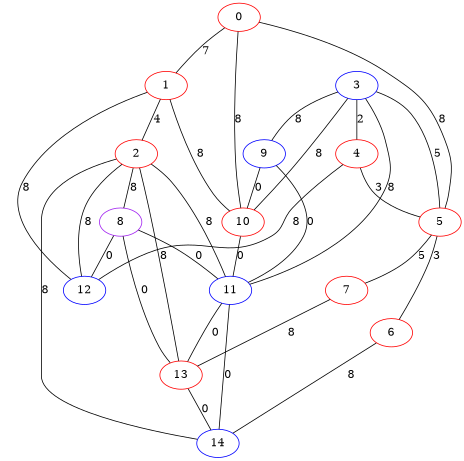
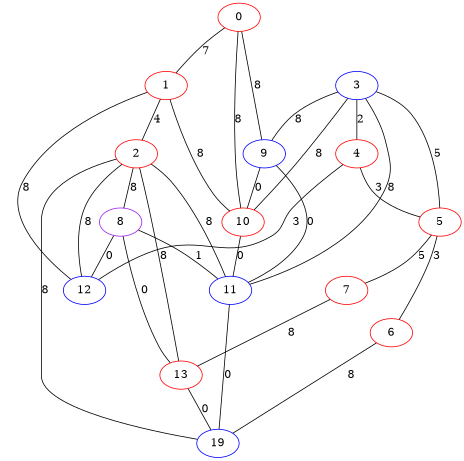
edge "0" -- "5": now "0" -- "9"
edge "4" -- "12": label "8" -> "3"
edge "8" -- "11": label "0" -> "1"
edge "11" -- "13": removed, label "0"
node "14": label "14" -> "19"
